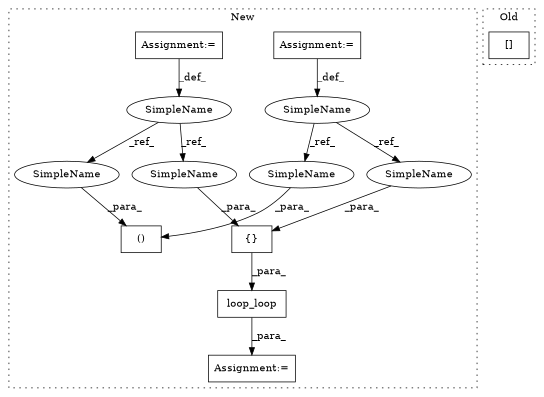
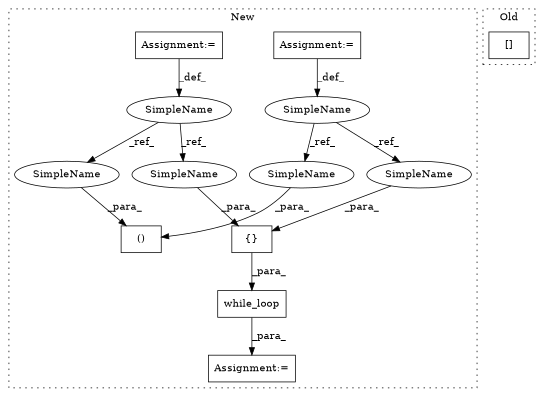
node "loop_loop": label "loop_loop" -> "while_loop"
